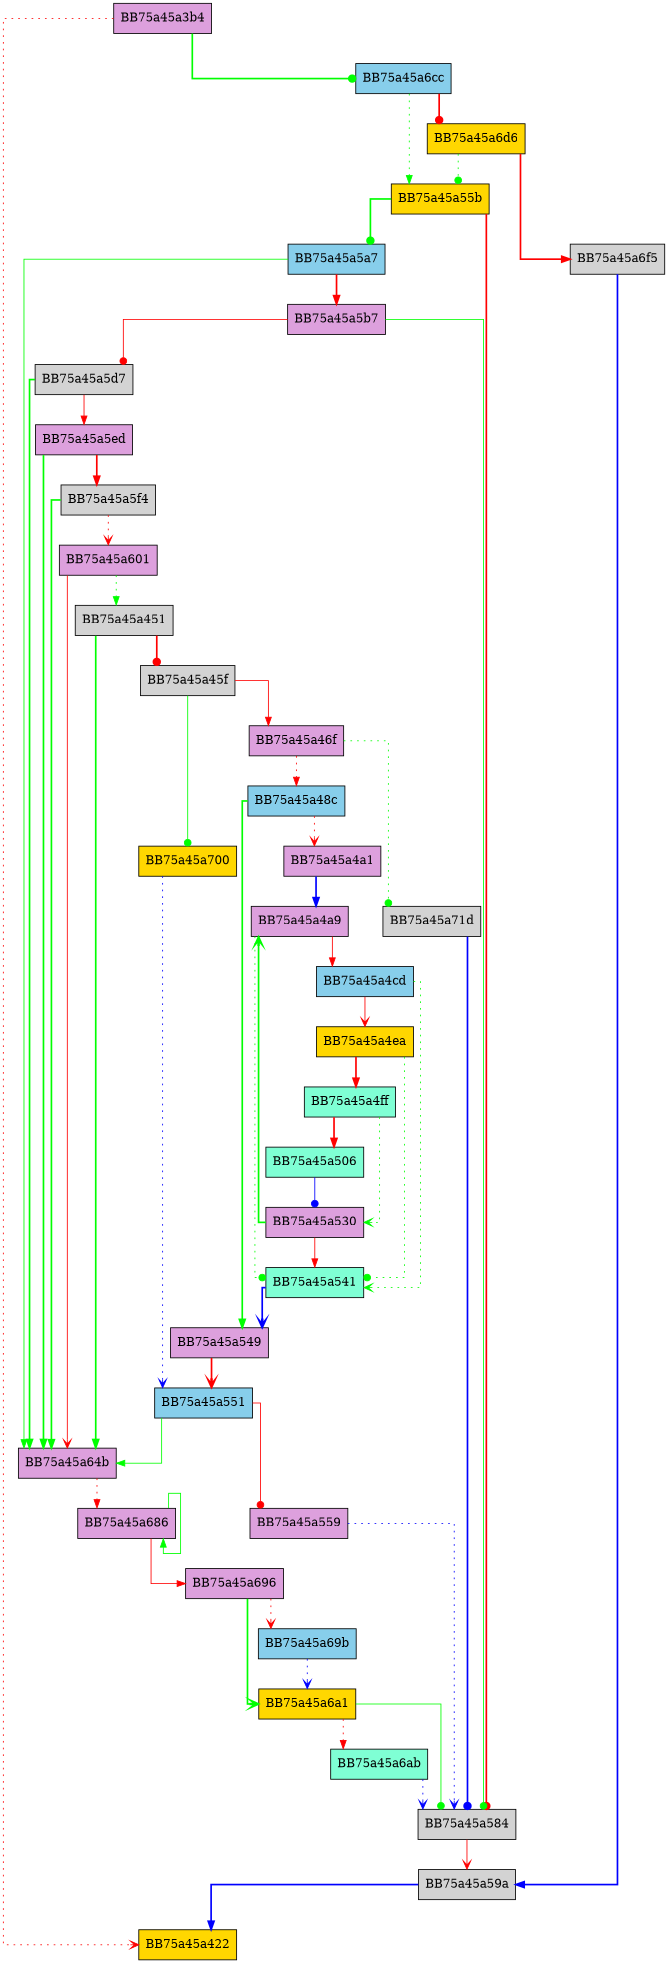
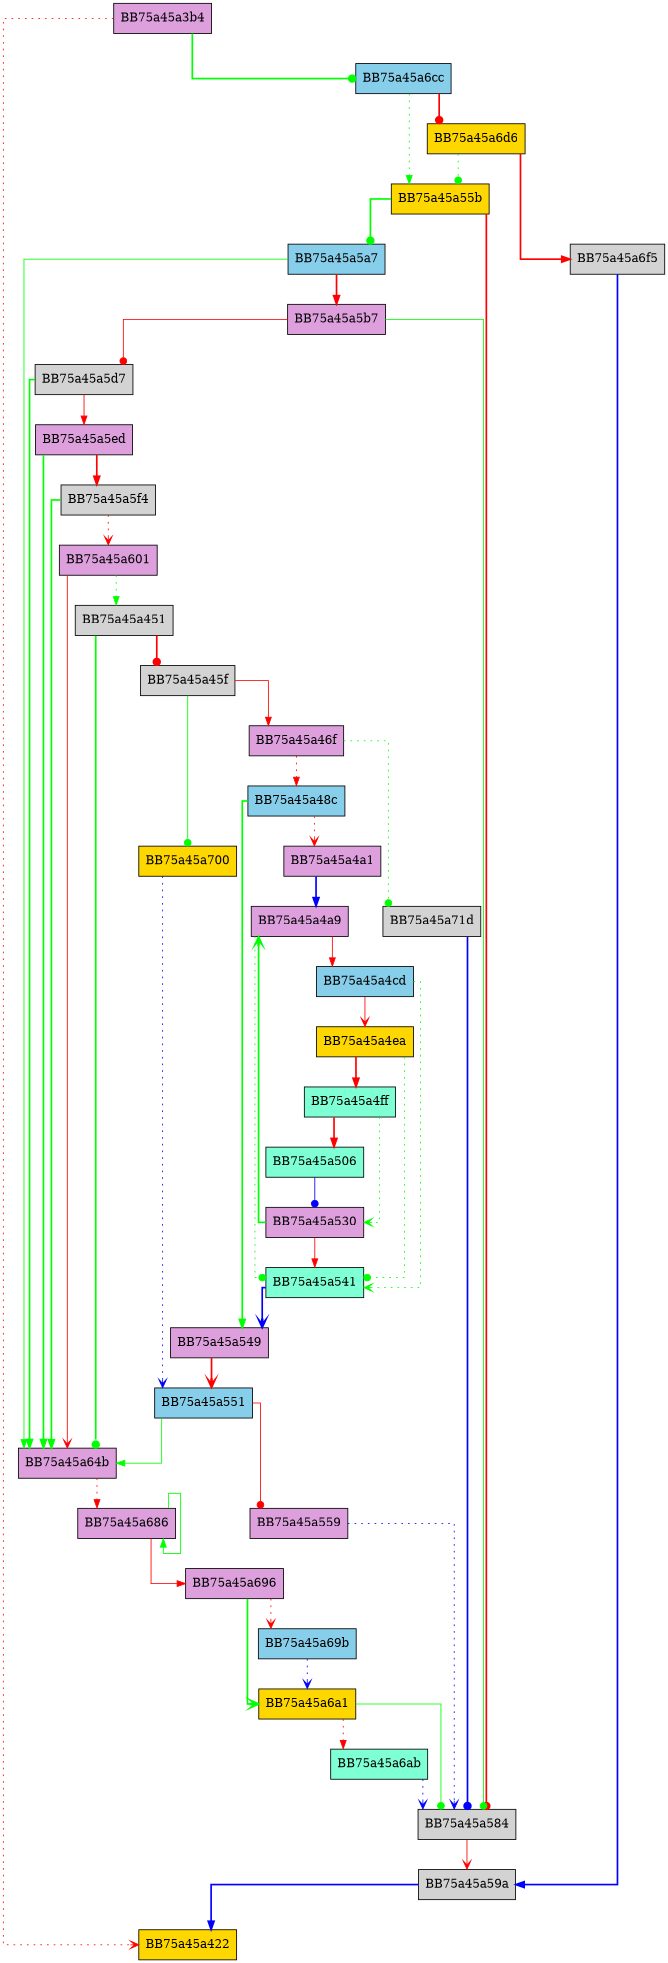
edge "BB75a45a451" -> "BB75a45a64b": arrowhead normal -> dot
